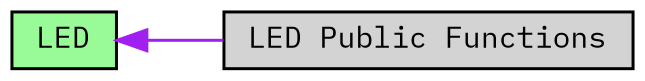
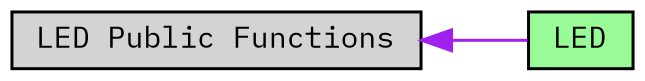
edge "LED Public Functions" -> "LED": reversed
